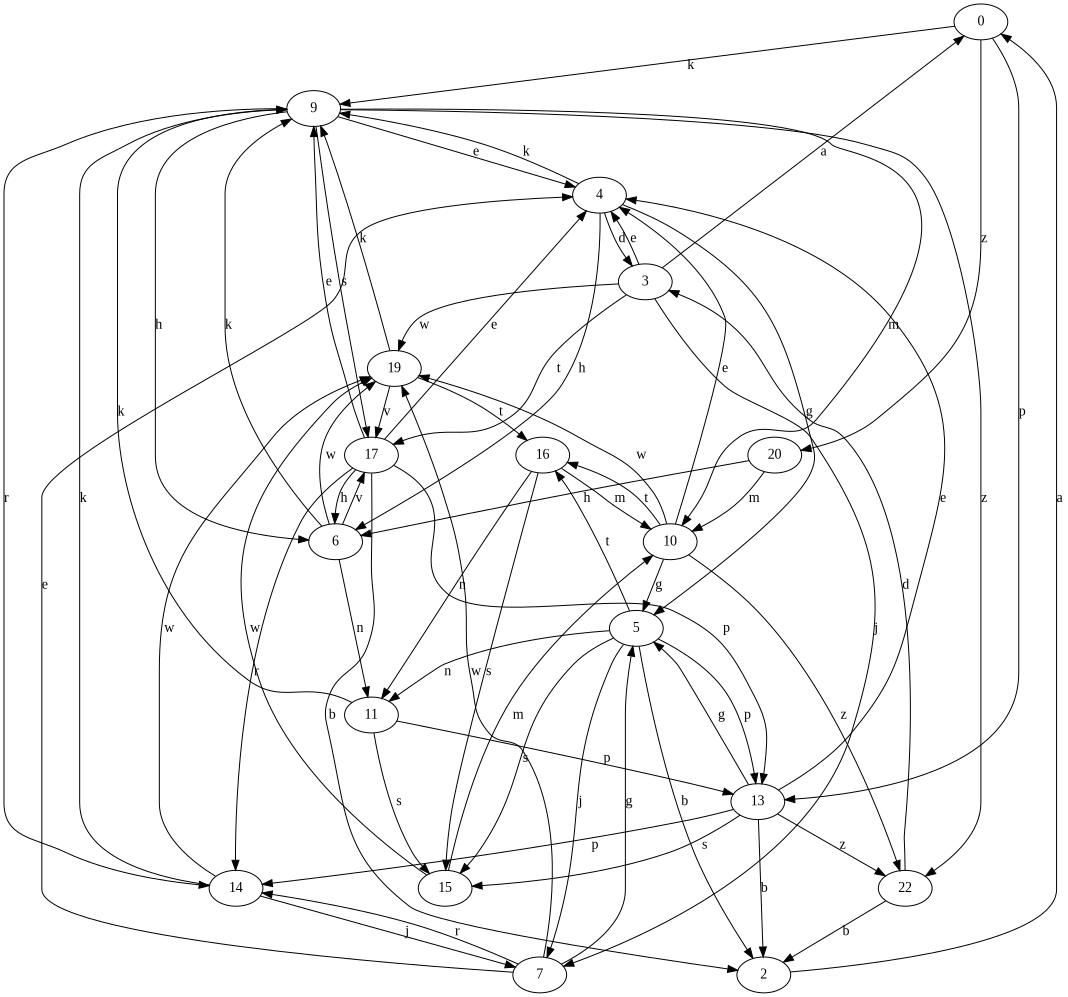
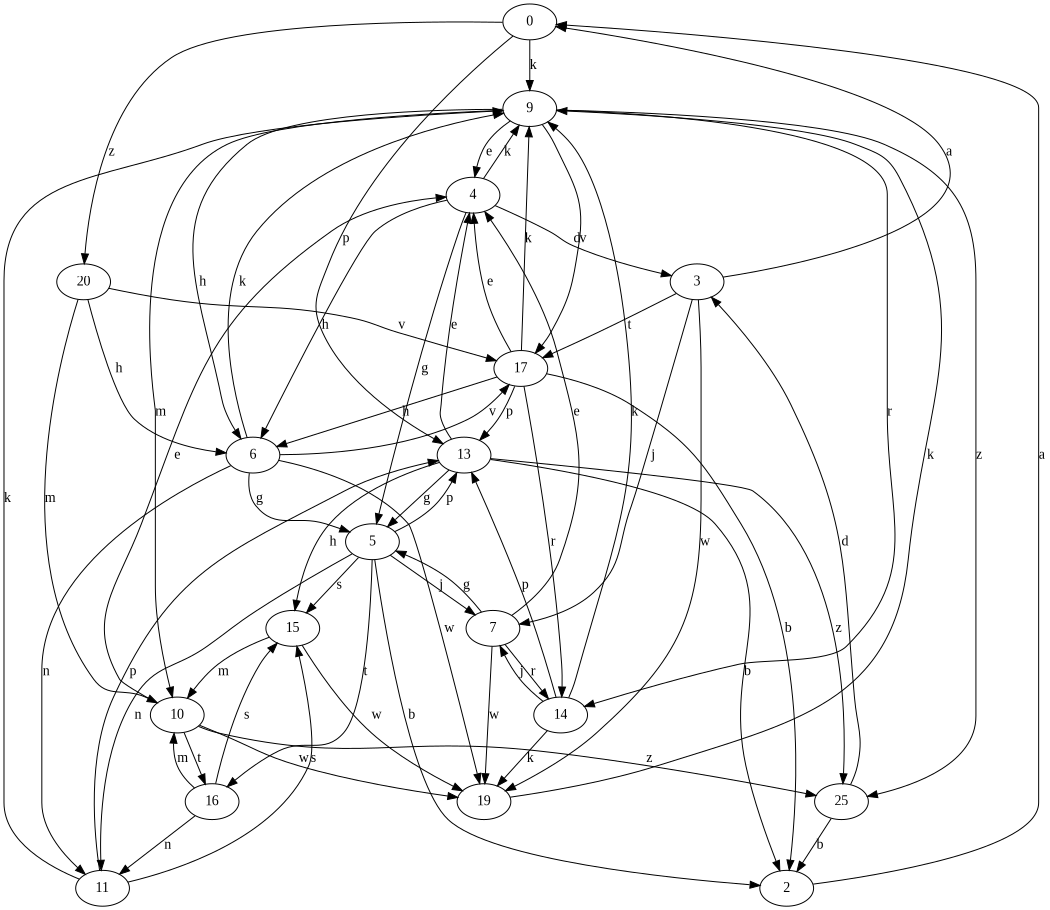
edge "3" -> "4": removed, label "e"
edge "17" -> "9": label "e" -> "k"
edge "9" -> "17": label "s" -> "v"
edge "19" -> "16": removed, label "t"
edge "19" -> "17": now "20" -> "17"
edge "10" -> "5": now "6" -> "5"
edge "14" -> "19": label "w" -> "k"
edge "13" -> "15": label "s" -> "h"
edge "13" -> "14": reversed
node "22": label "22" -> "25"
